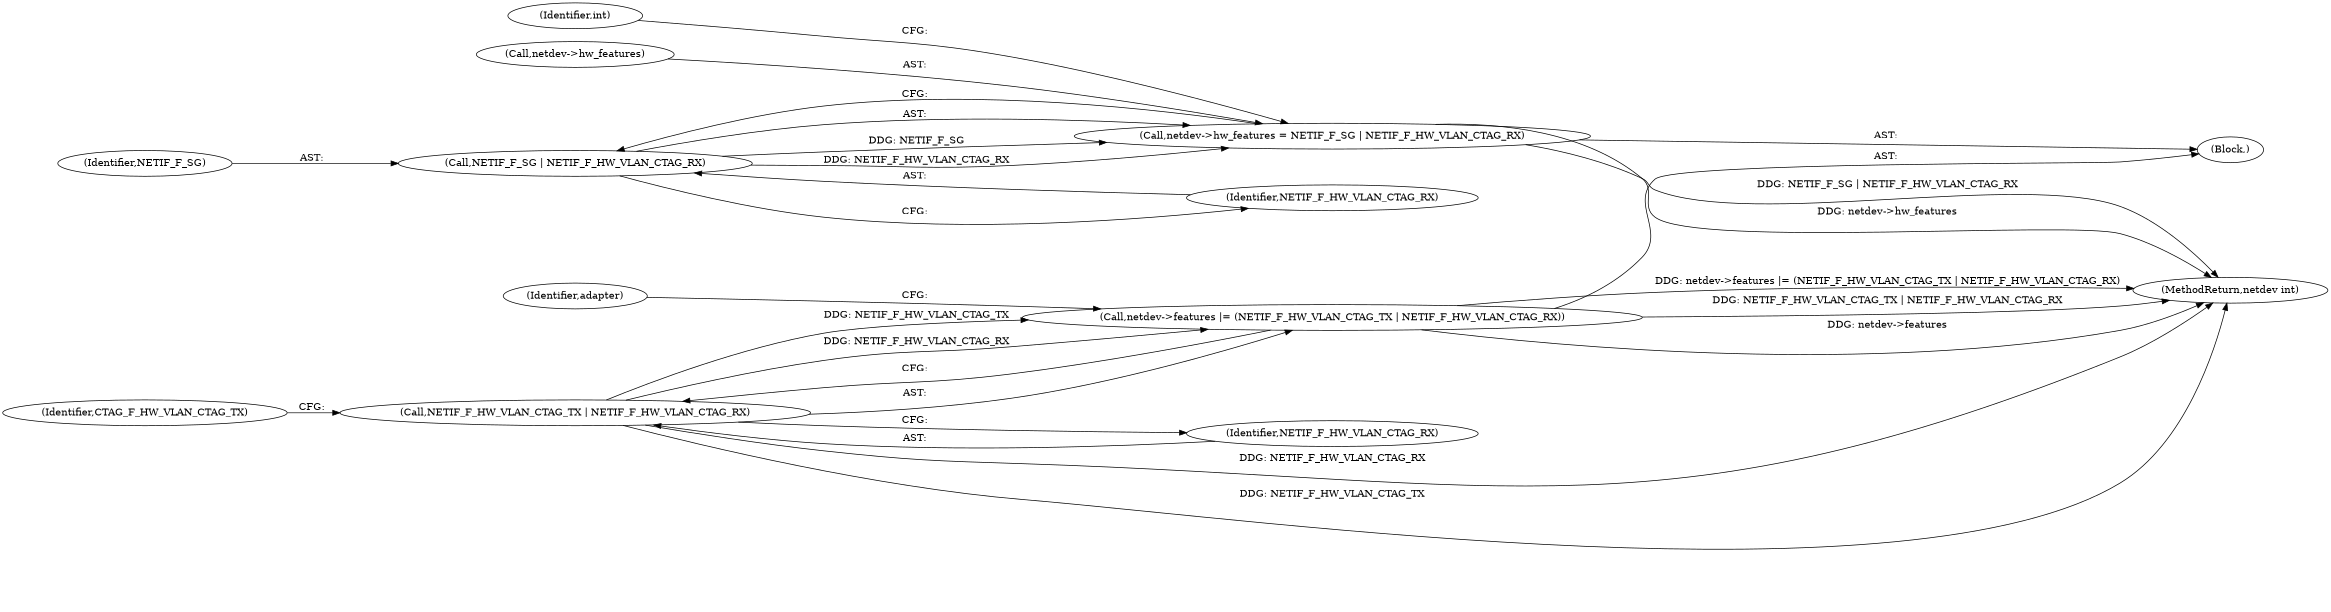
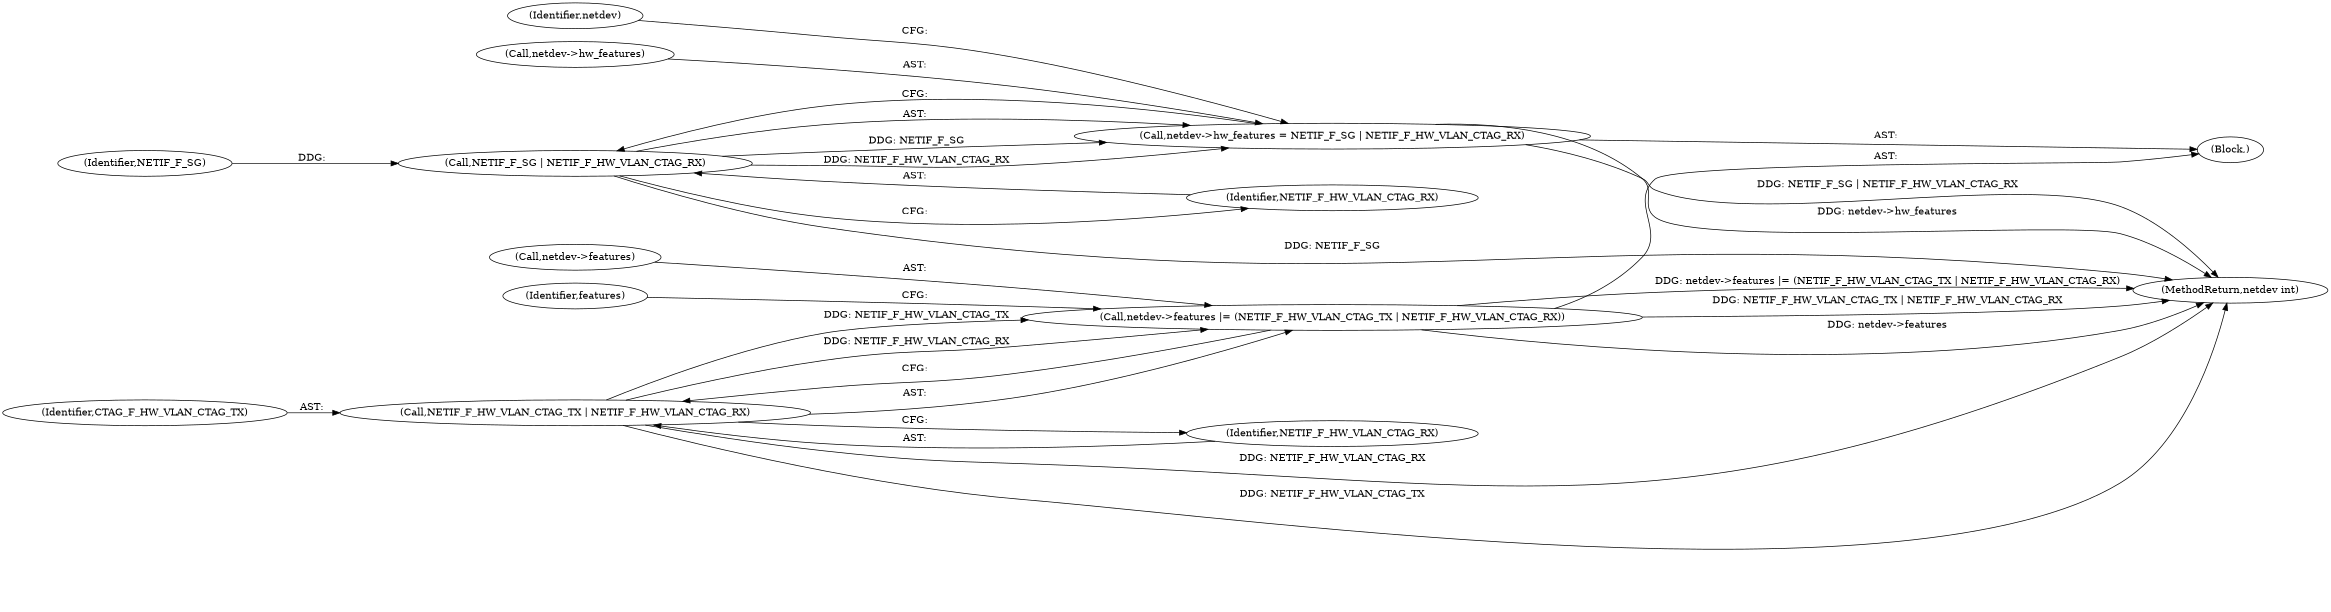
node "(Identifier,int)": label "(Identifier,int)" -> "(Identifier,netdev)"
edge "(Identifier,NETIF_F_SG)" -> "(Call,NETIF_F_SG | NETIF_F_HW_VLAN_CTAG_RX)": label "AST: " -> "DDG: "
node "(Call,netdev->features)": added
edge "(Call,NETIF_F_SG | NETIF_F_HW_VLAN_CTAG_RX)" -> "(MethodReturn,netdev int)": added, label "DDG: NETIF_F_SG"
node "(Identifier,adapter)": label "(Identifier,adapter)" -> "(Identifier,features)"
edge "(Identifier,CTAG_F_HW_VLAN_CTAG_TX)" -> "(Call,NETIF_F_HW_VLAN_CTAG_TX | NETIF_F_HW_VLAN_CTAG_RX)": label "CFG: " -> "AST: "
